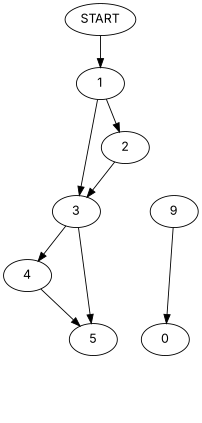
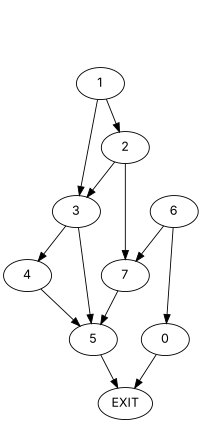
node "START": removed
node "9": label "9" -> "6"
node "7": added
node "EXIT": added
